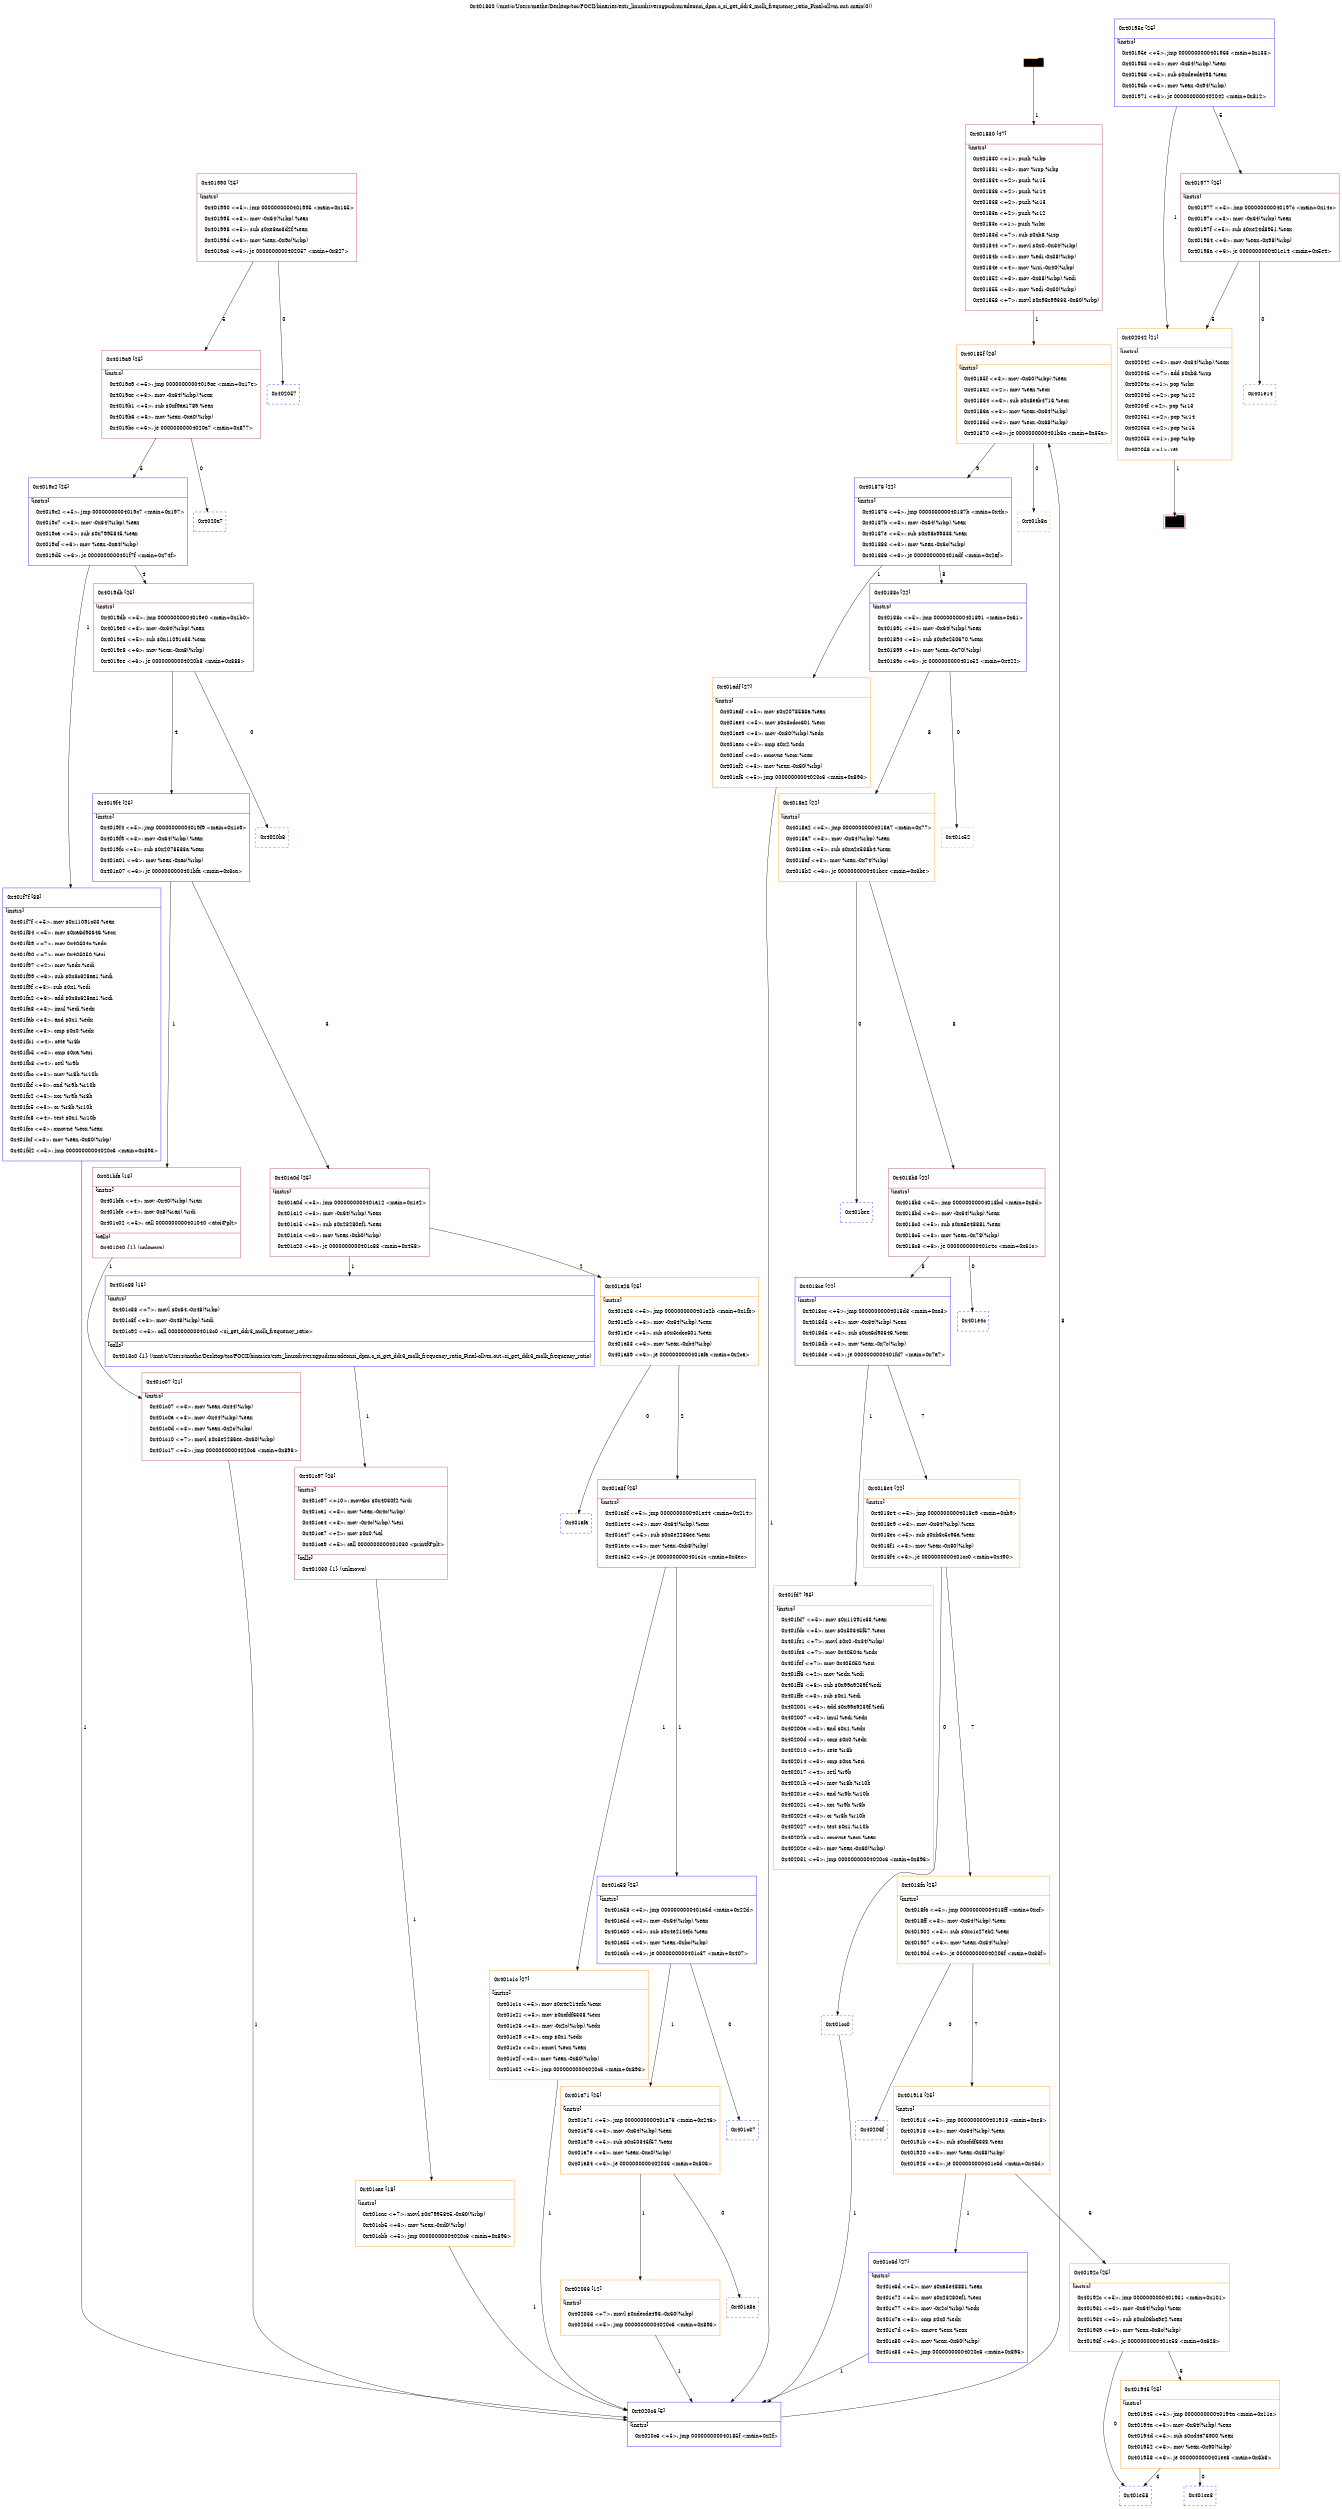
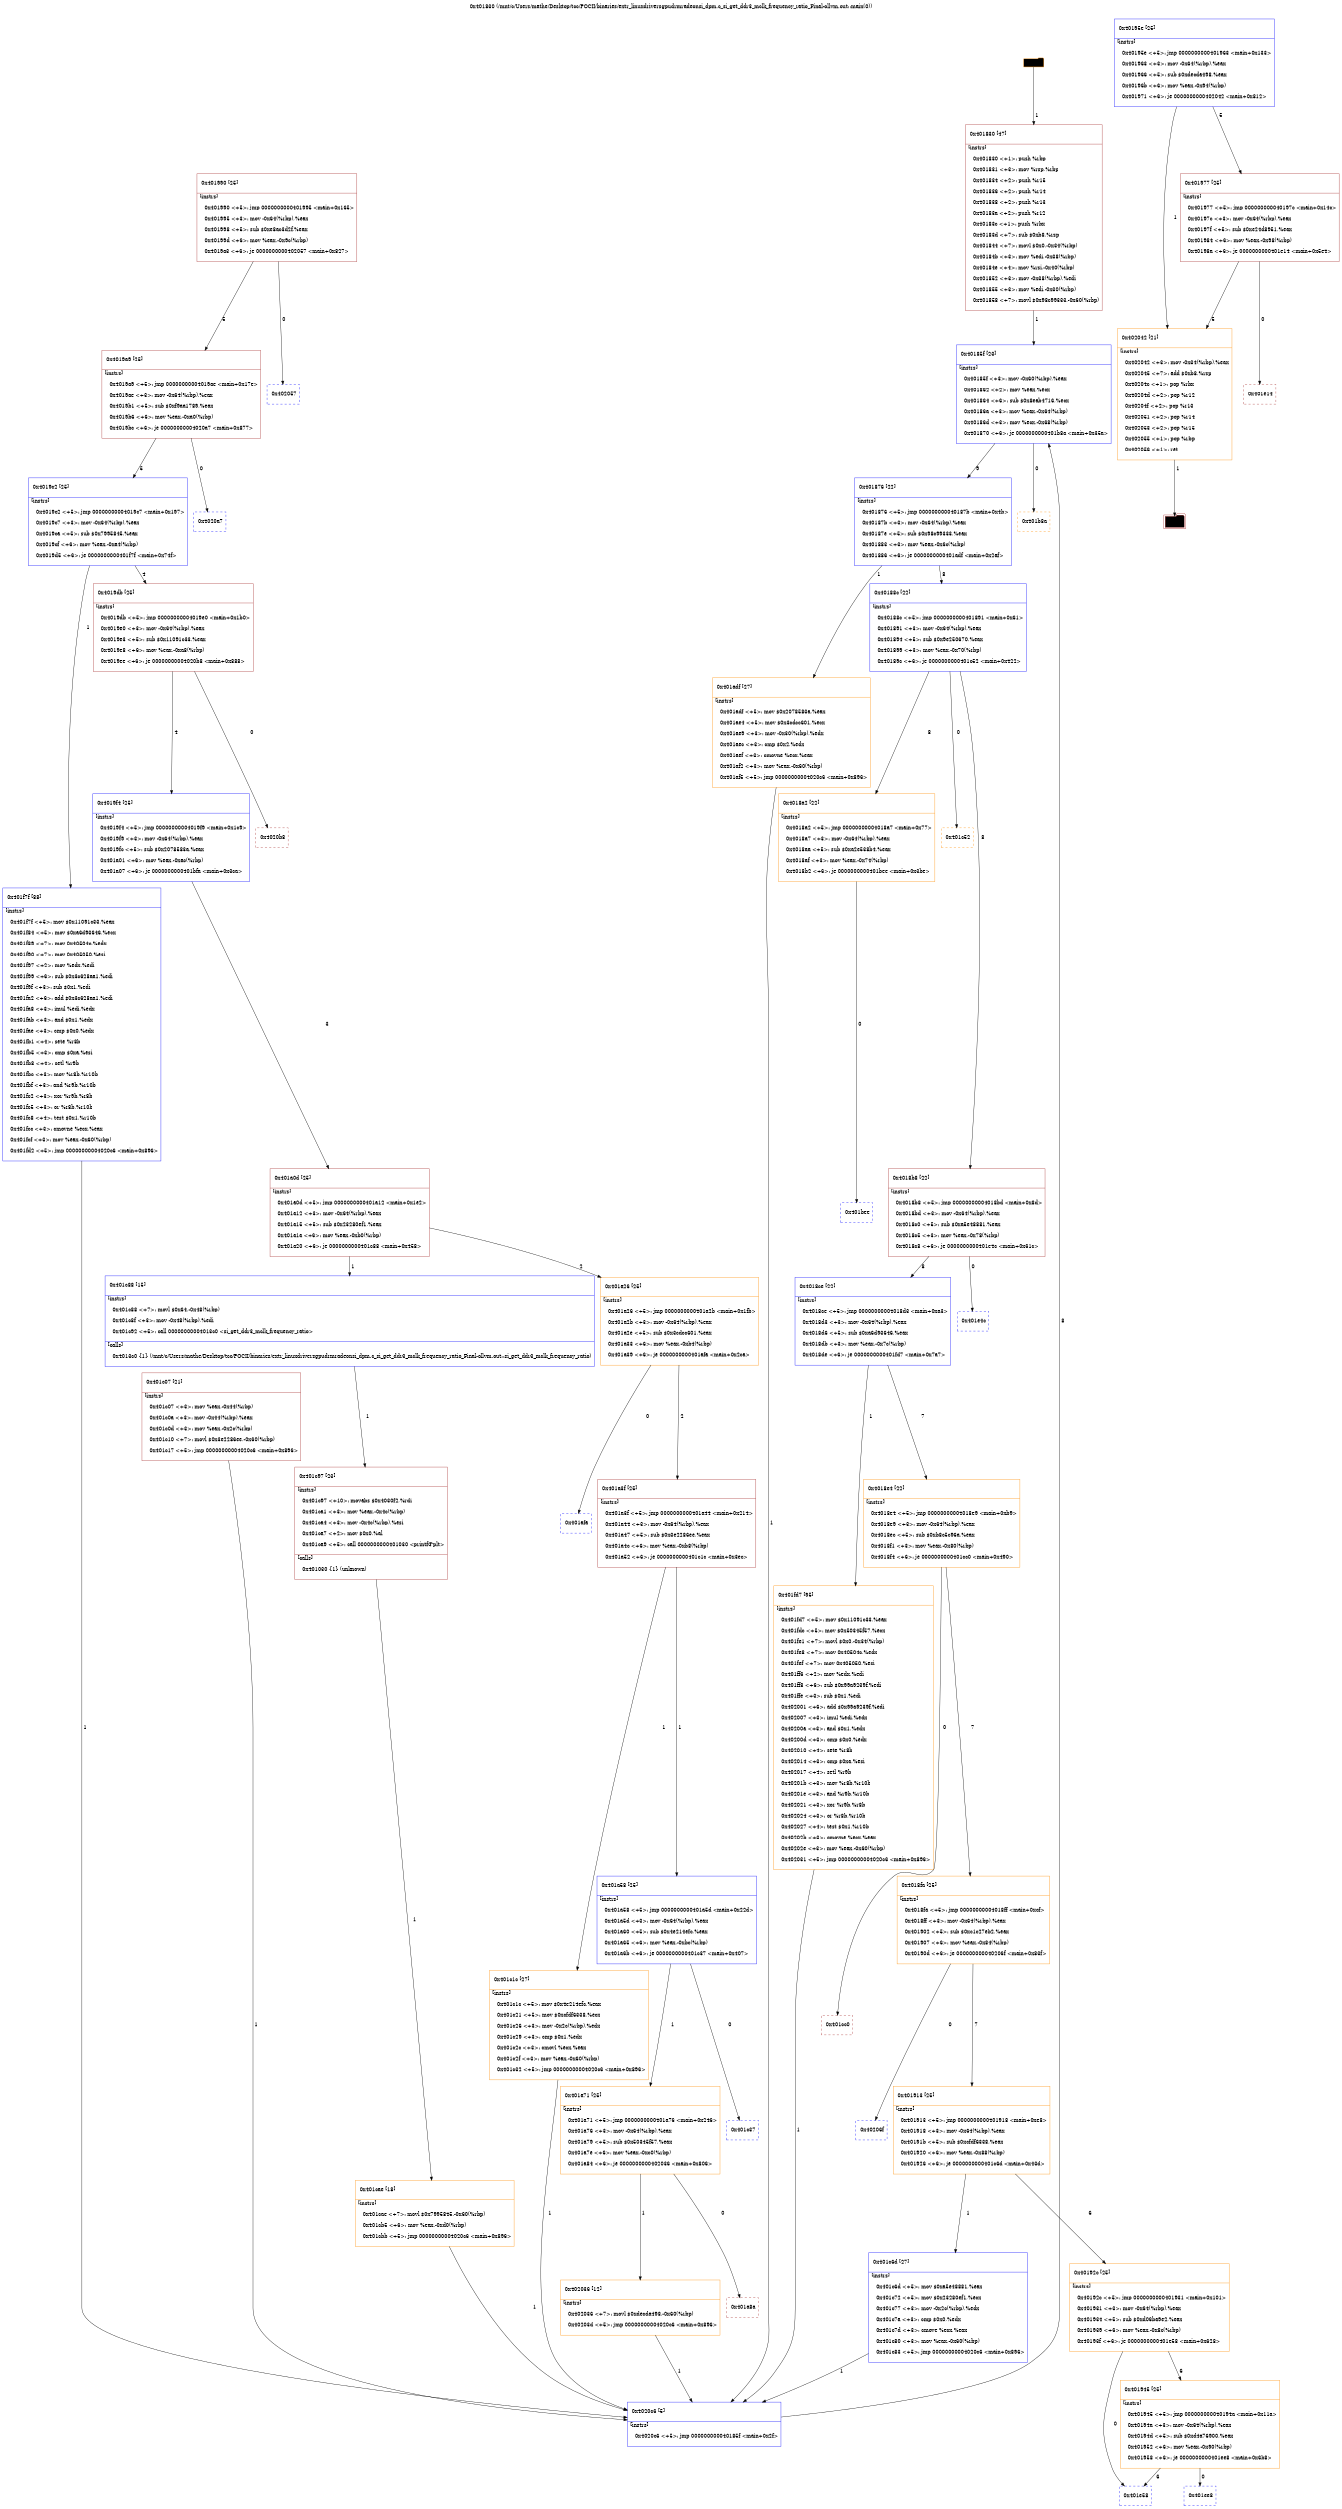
node "0x40185f [23]": color darkorange -> blue
edge "0x4018a2 [22]" -> "0x4018b8 [22]": now "0x40188c [22]" -> "0x4018b8 [22]"
node "0x401bfa [13]": removed
edge "0x401cc0" -> "0x4020c6 [5]": now "0x401fd7 [95]" -> "0x4020c6 [5]"
